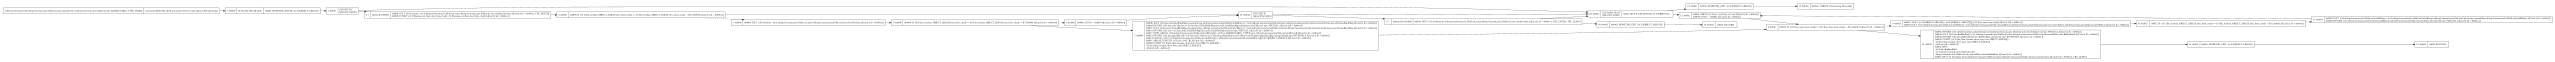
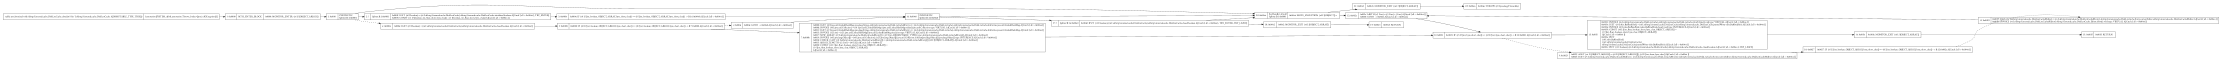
edge "3: 0x0004" -> "4: 0x0006": now "1: 0x0001" -> "4: 0x0006"
